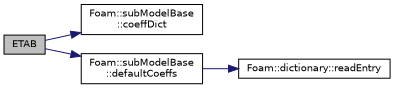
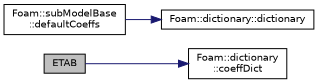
node "Foam::subModelBase ::coeffDict": label "Foam::subModelBase ::coeffDict" -> "Foam::dictionary ::coeffDict"
edge "ETAB" -> "Foam::subModelBase ::defaultCoeffs": removed
node "Foam::dictionary::readEntry": label "Foam::dictionary::readEntry" -> "Foam::dictionary::dictionary"
